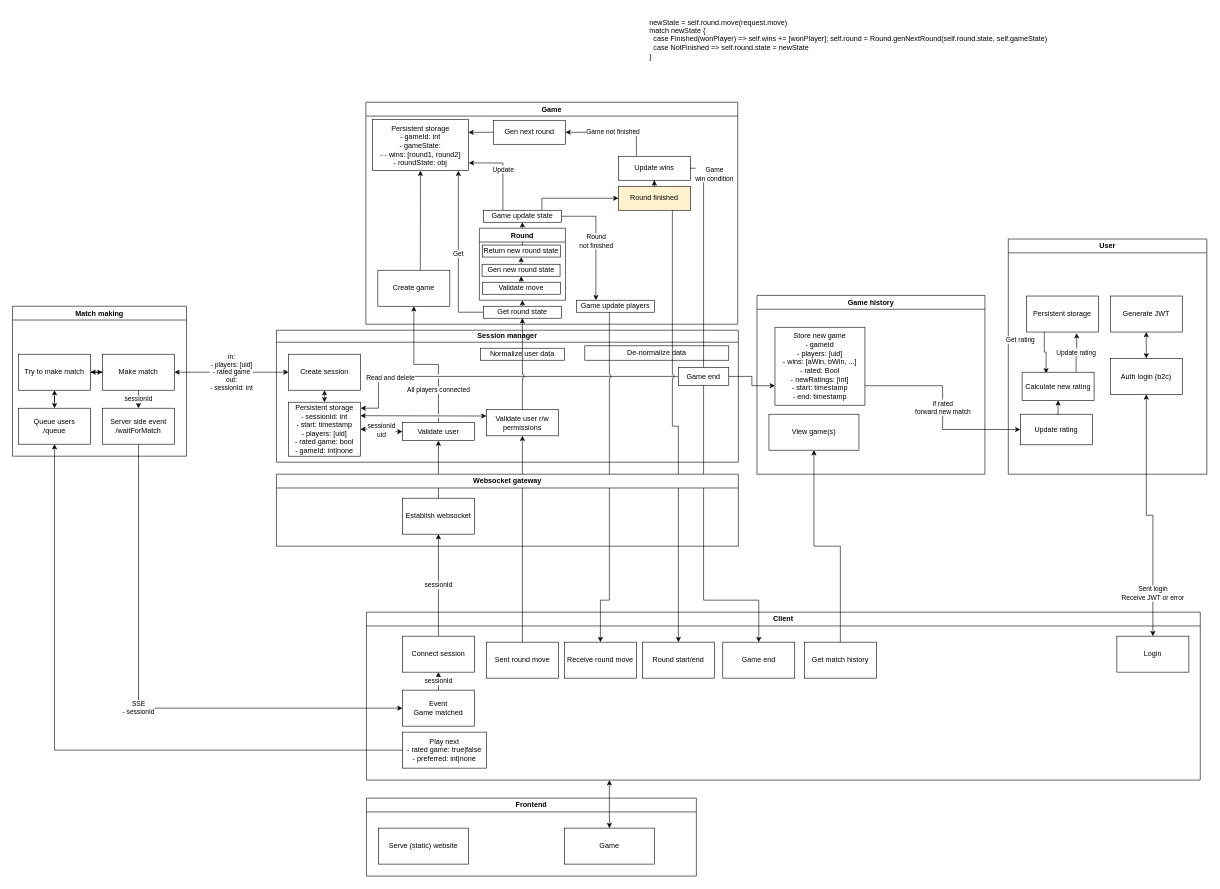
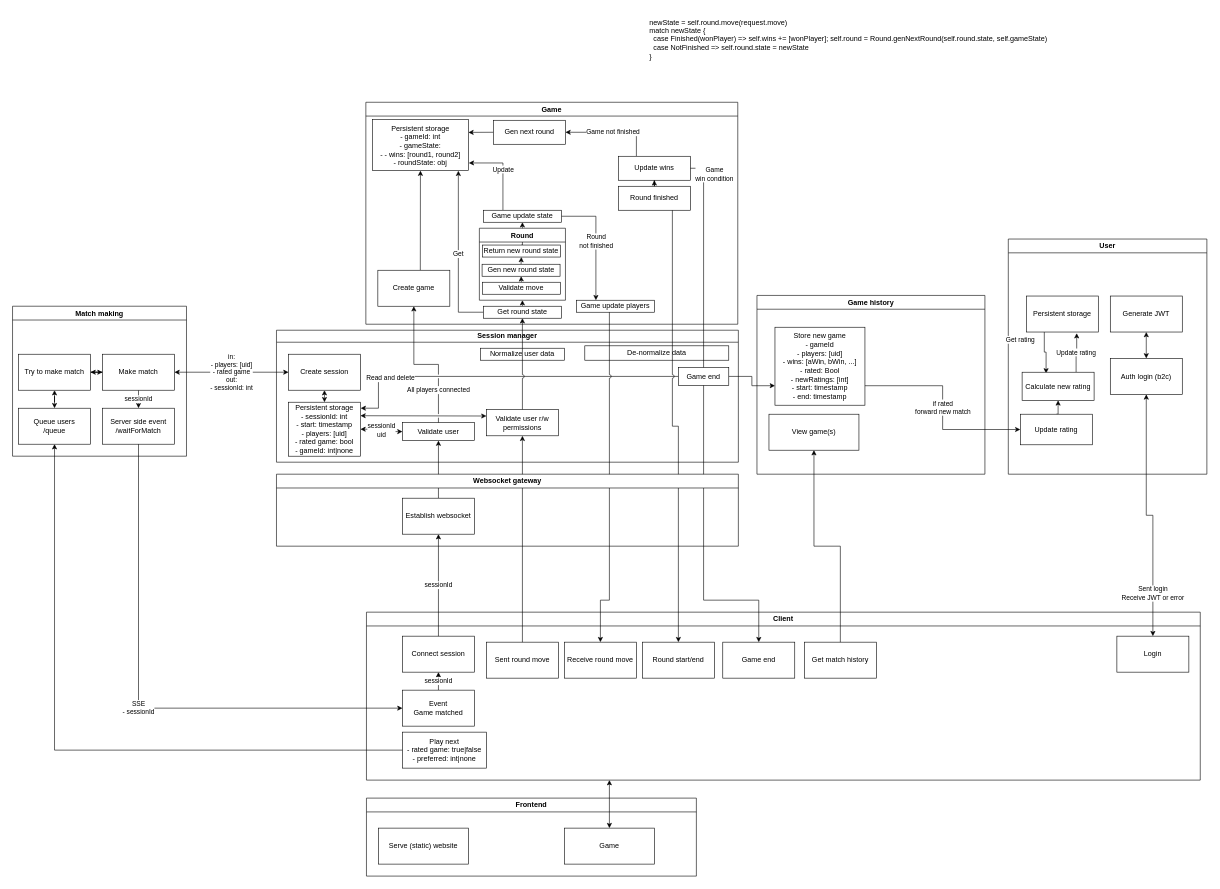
edge "Game update state" -> "Round finished": removed
node "Round finished": fillcolor #fff2cc -> #ffffff
